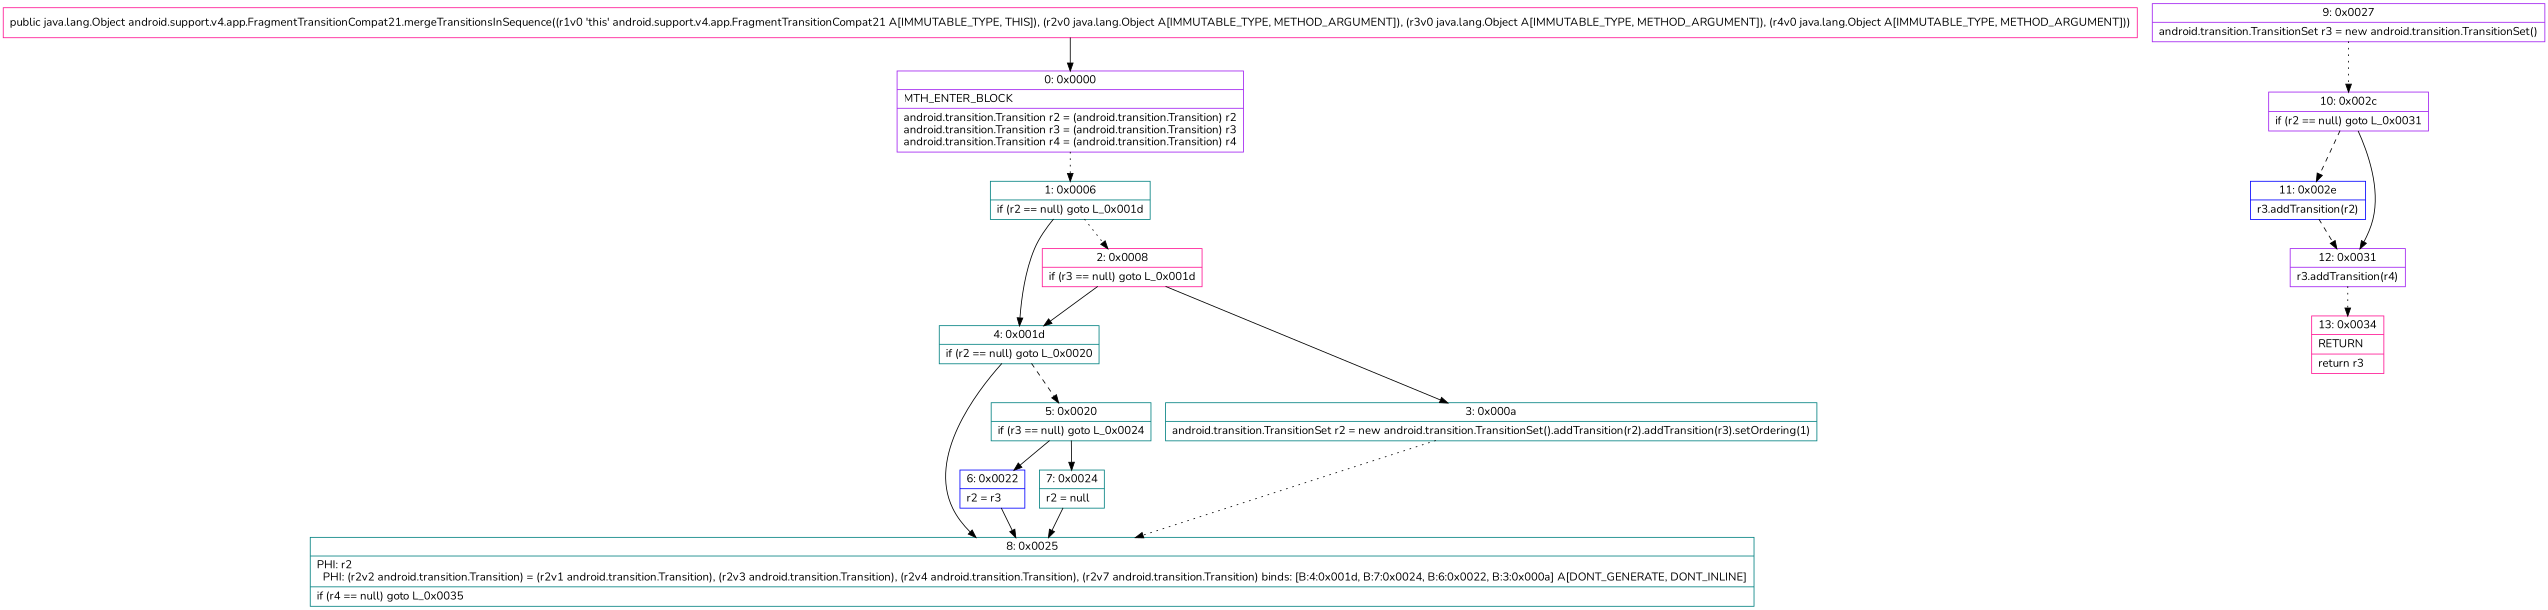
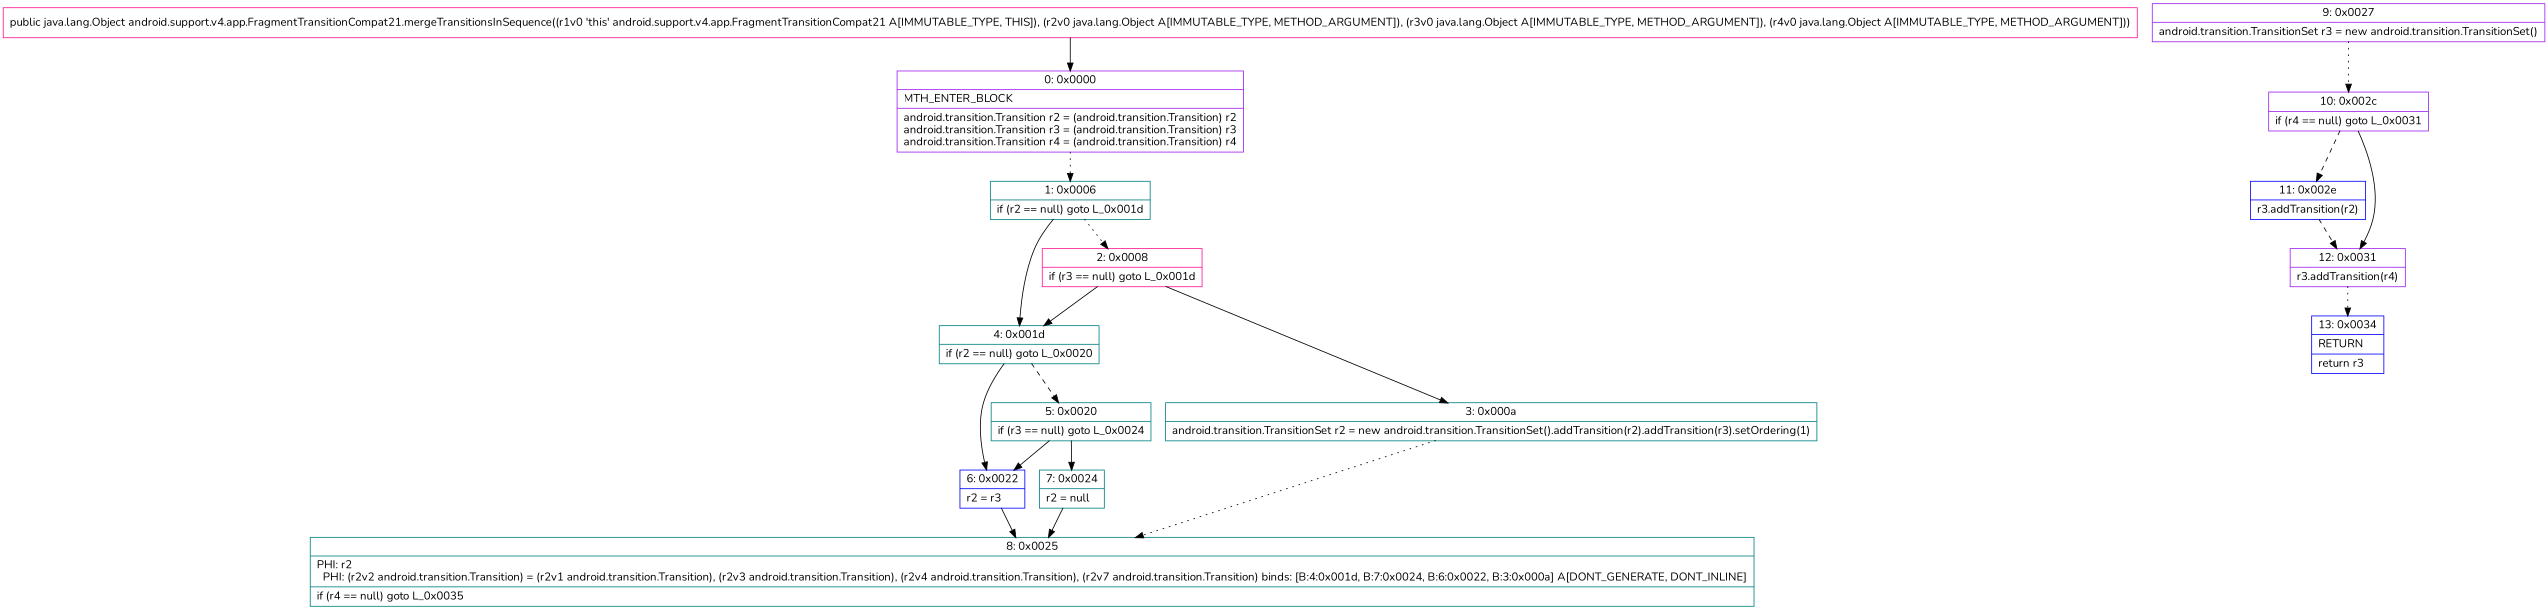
node "10: 0x002c": text "if (r2 == null) goto L_0x0031" -> "if (r4 == null) goto L_0x0031"
node "13: 0x0034": color deeppink -> blue
edge "4: 0x001d" -> "8: 0x0025": now "4: 0x001d" -> "6: 0x0022"
